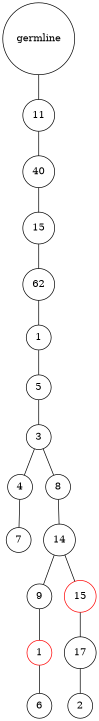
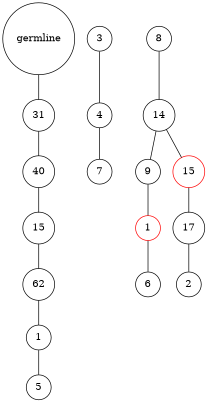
node "11": label "11" -> "31"
edge "5" -- "3": removed
edge "3" -- "8": removed
